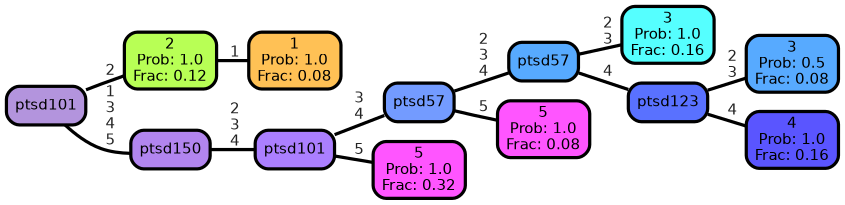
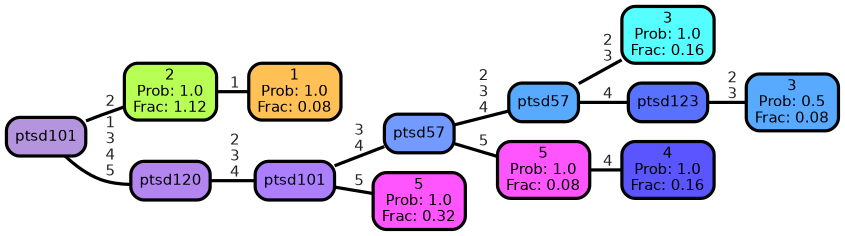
node "2 Prob: 1.0 Frac: 0.12": label "2 Prob: 1.0 Frac: 0.12" -> "2 Prob: 1.0 Frac: 1.12"
edge "ptsd123" -- "4 Prob: 1.0 Frac: 0.16": now "5 Prob: 1.0 Frac: 0.08" -- "4 Prob: 1.0 Frac: 0.16"
node "ptsd150": label "ptsd150" -> "ptsd120"
